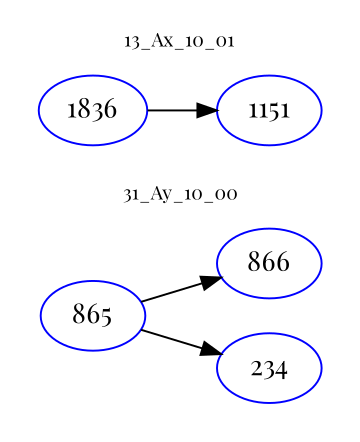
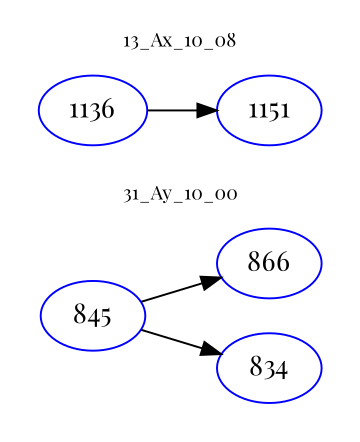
cluster "13_Ax_10_01": label "13_Ax_10_01" -> "13_Ax_10_08"
node "1836": label "1836" -> "1136"
node "865": label "865" -> "845"
node "234": label "234" -> "834"
